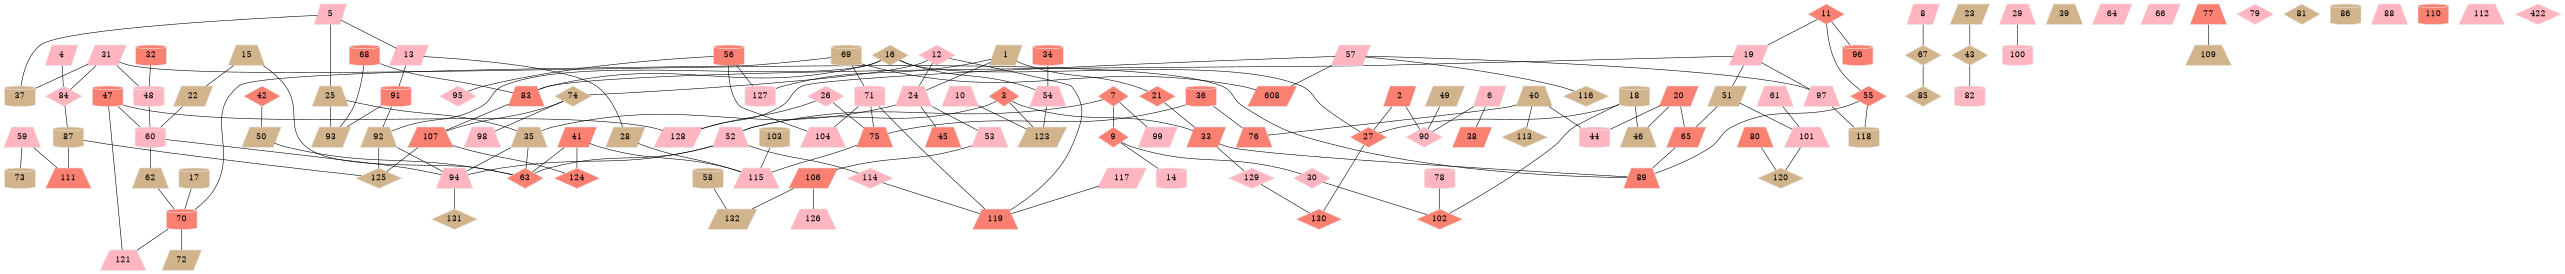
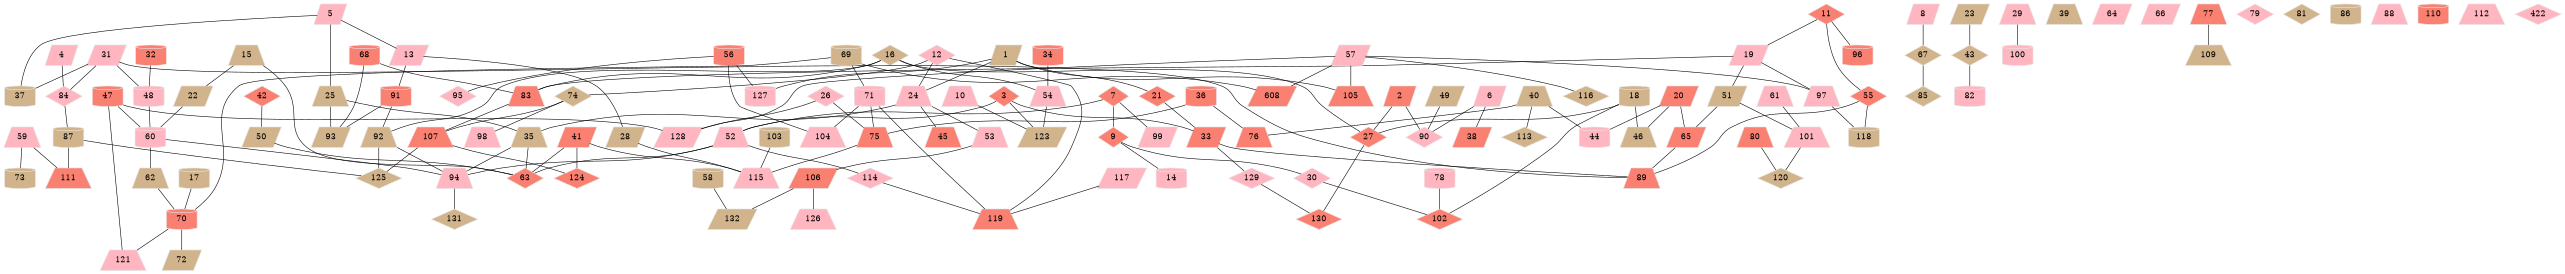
node "105": added
